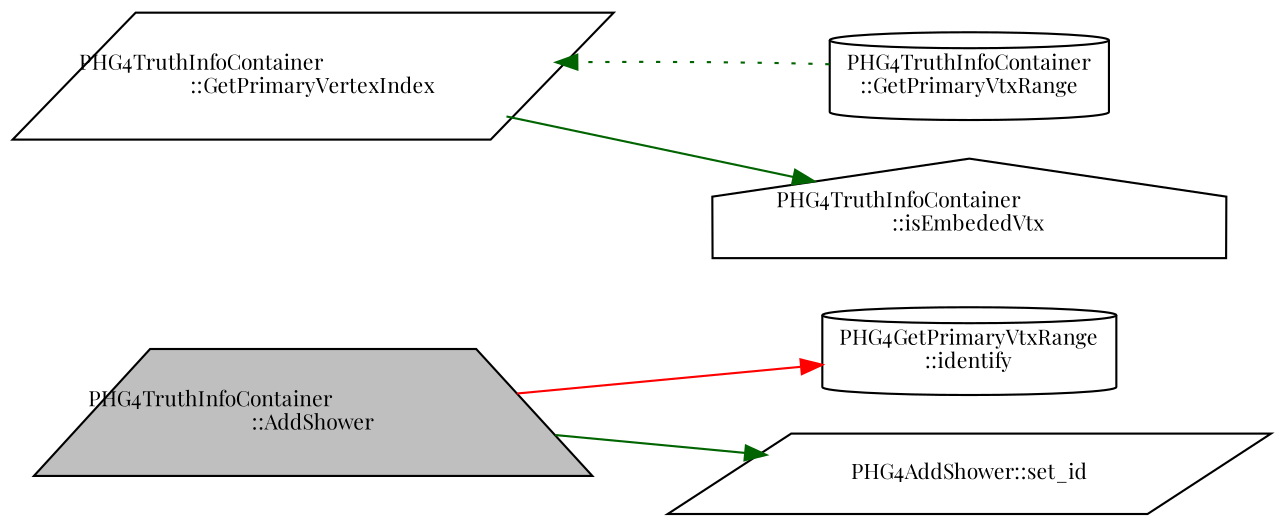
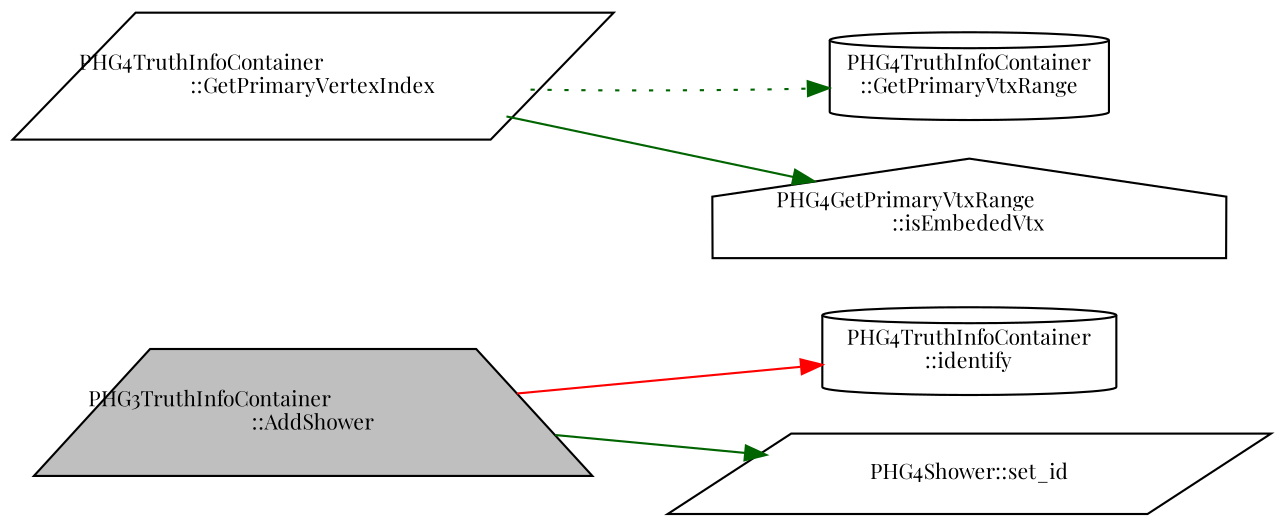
edge "PHG4TruthInfoContainer ::GetPrimaryVtxRange" -> "PHG4TruthInfoContainer ::GetPrimaryVertexIndex": reversed
node "PHG4TruthInfoContainer ::isEmbededVtx": label "PHG4TruthInfoContainer ::isEmbededVtx" -> "PHG4GetPrimaryVtxRange ::isEmbededVtx"
node "PHG4GetPrimaryVtxRange ::identify": label "PHG4GetPrimaryVtxRange ::identify" -> "PHG4TruthInfoContainer ::identify"
node "PHG4TruthInfoContainer ::AddShower": label "PHG4TruthInfoContainer ::AddShower" -> "PHG3TruthInfoContainer ::AddShower"
node "PHG4AddShower::set_id": label "PHG4AddShower::set_id" -> "PHG4Shower::set_id"
